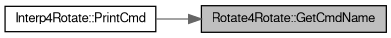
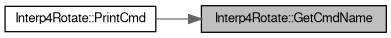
node "Rotate4Rotate::GetCmdName": label "Rotate4Rotate::GetCmdName" -> "Interp4Rotate::GetCmdName"
